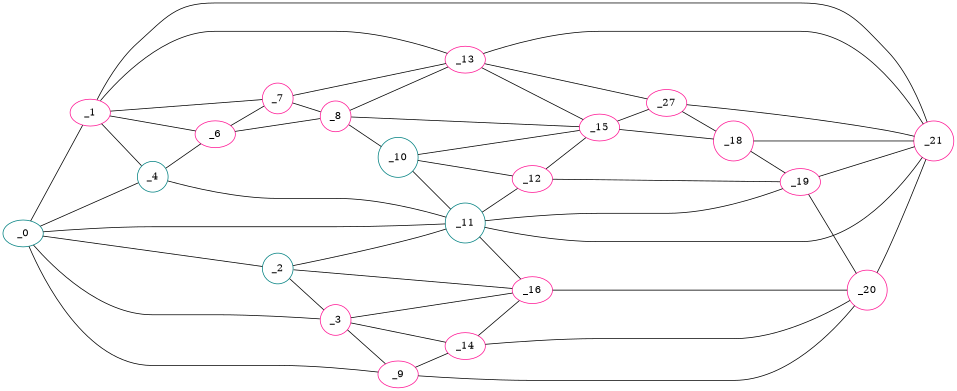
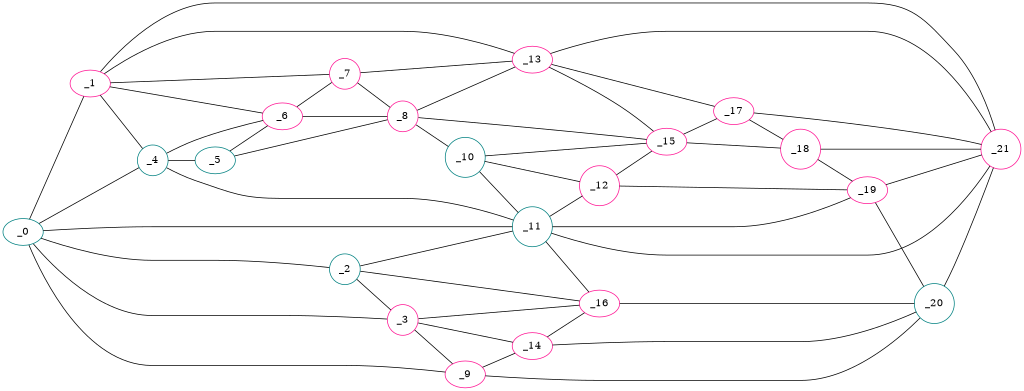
node "_27": label "_27" -> "_17"
node "_5": added
node "_12": shape ellipse -> circle
node "_20": color deeppink -> teal
